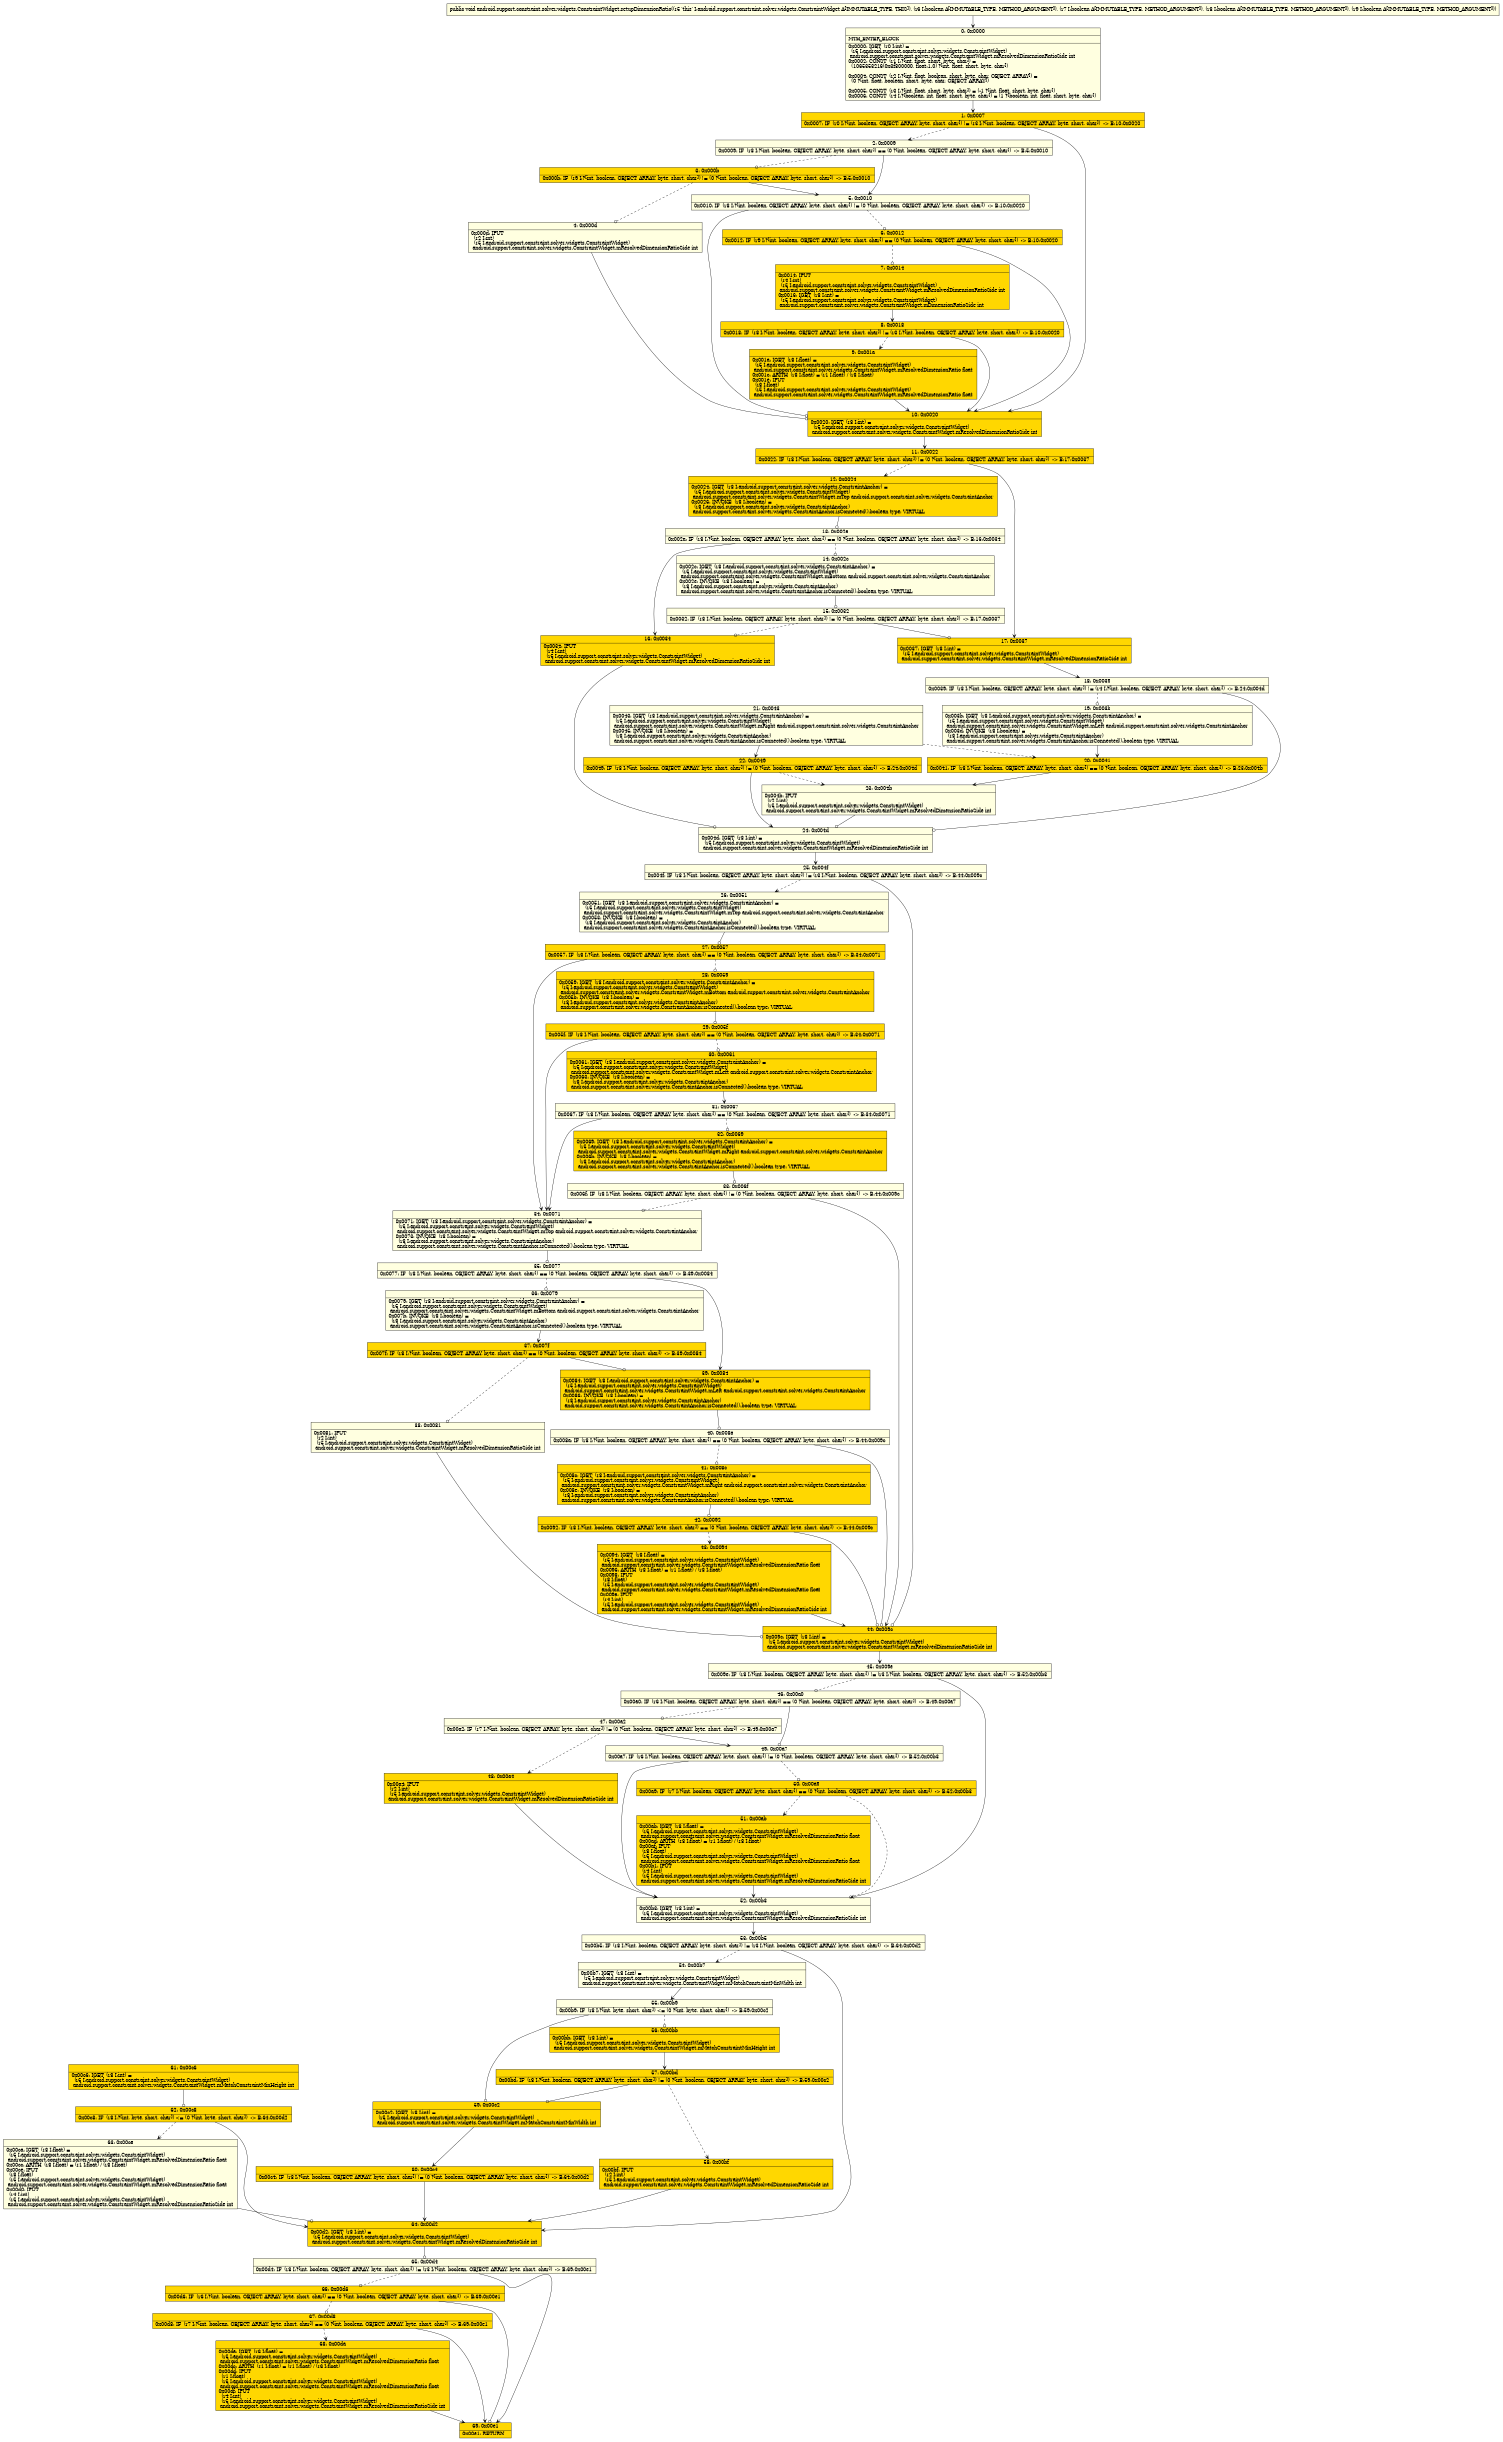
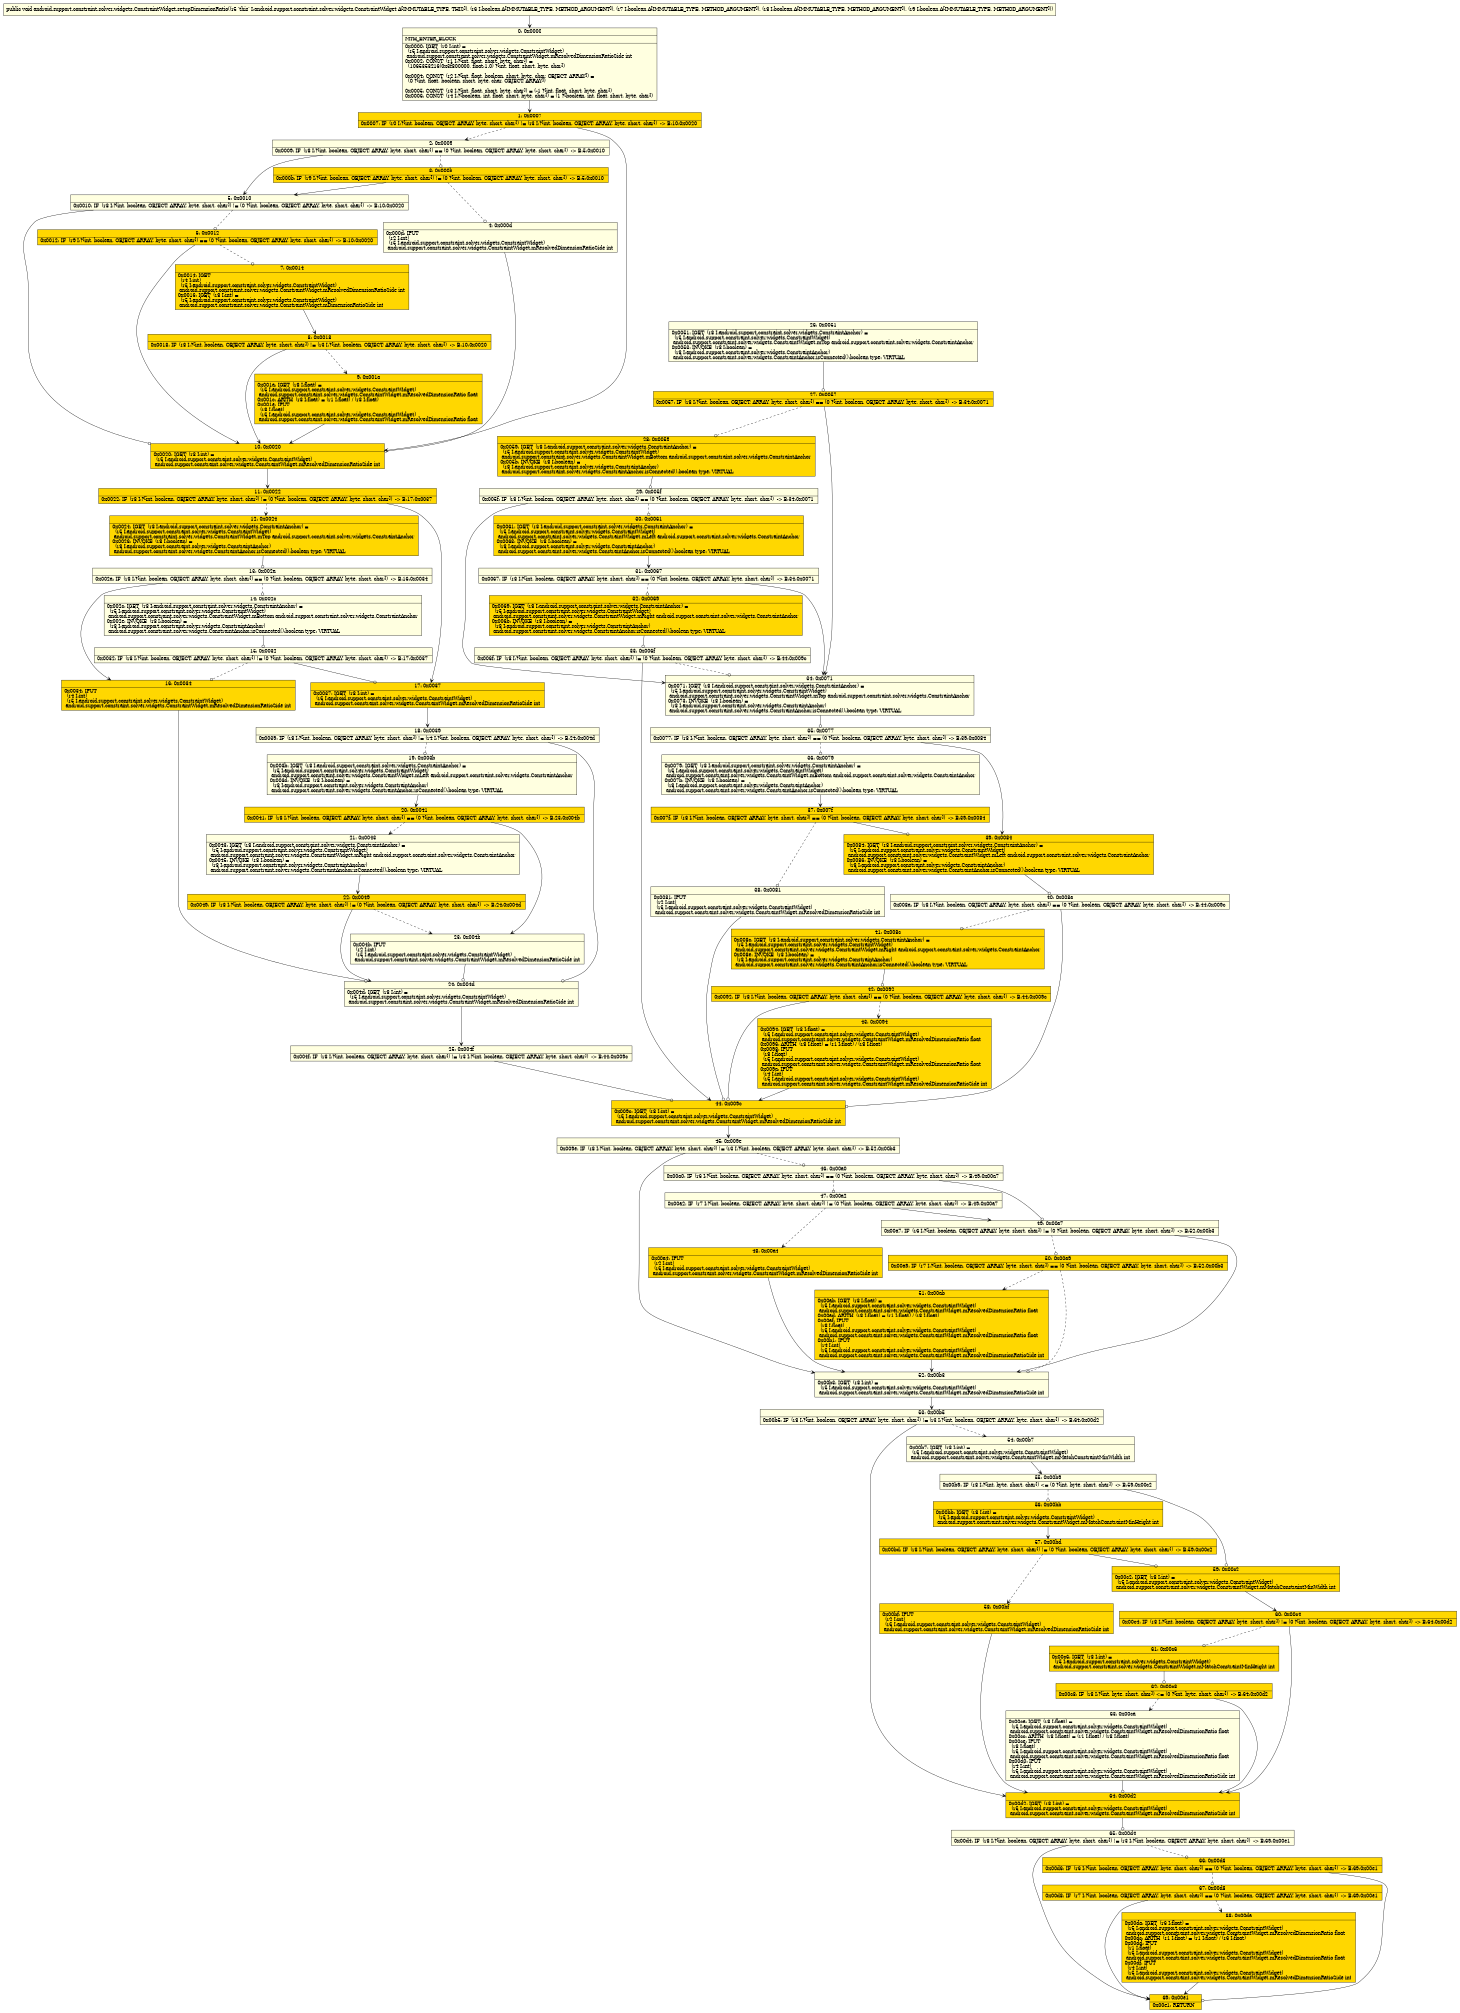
node "7: 0x0014": text "0x0014: IPUT" -> "0x0014: IGET"
edge "21: 0x0043" -> "20: 0x0041": reversed
edge "25: 0x004f" -> "26: 0x0051": removed
node "29: 0x005f": fillcolor gold -> lightyellow
edge "60: 0x00c4" -> "61: 0x00c6": added
